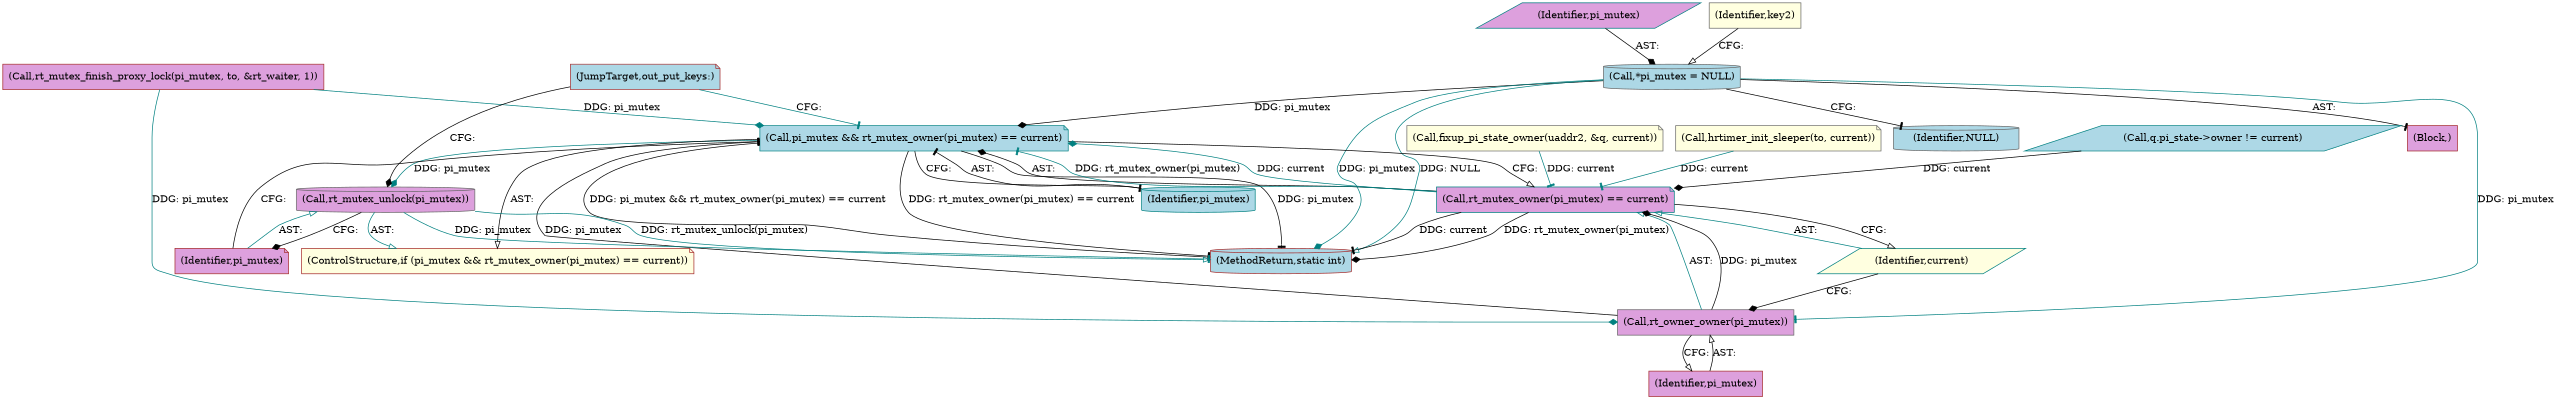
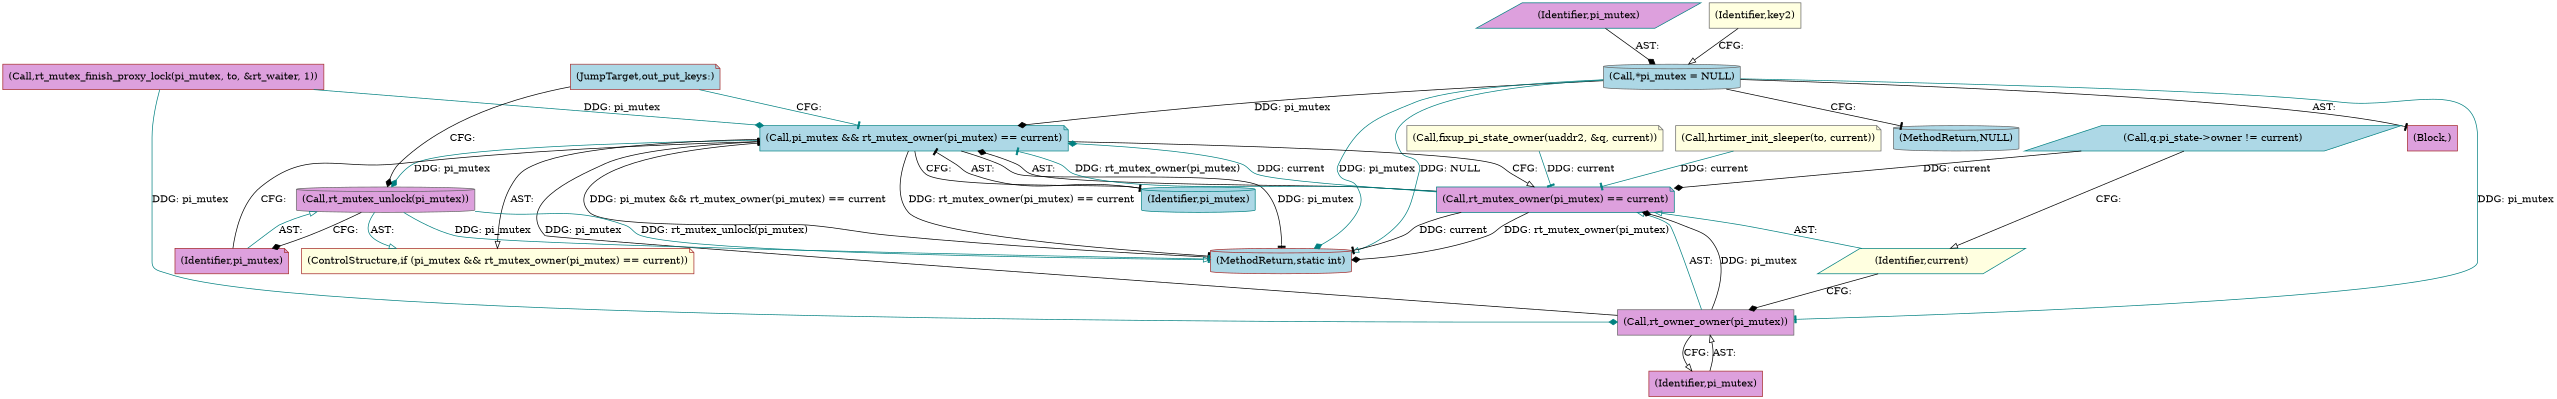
node "(Identifier,NULL)": label "(Identifier,NULL)" -> "(MethodReturn,NULL)"
edge "(Call,rt_mutex_owner(pi_mutex) == current)" -> "(Identifier,current)": now "(Call,q.pi_state->owner != current)" -> "(Identifier,current)"
